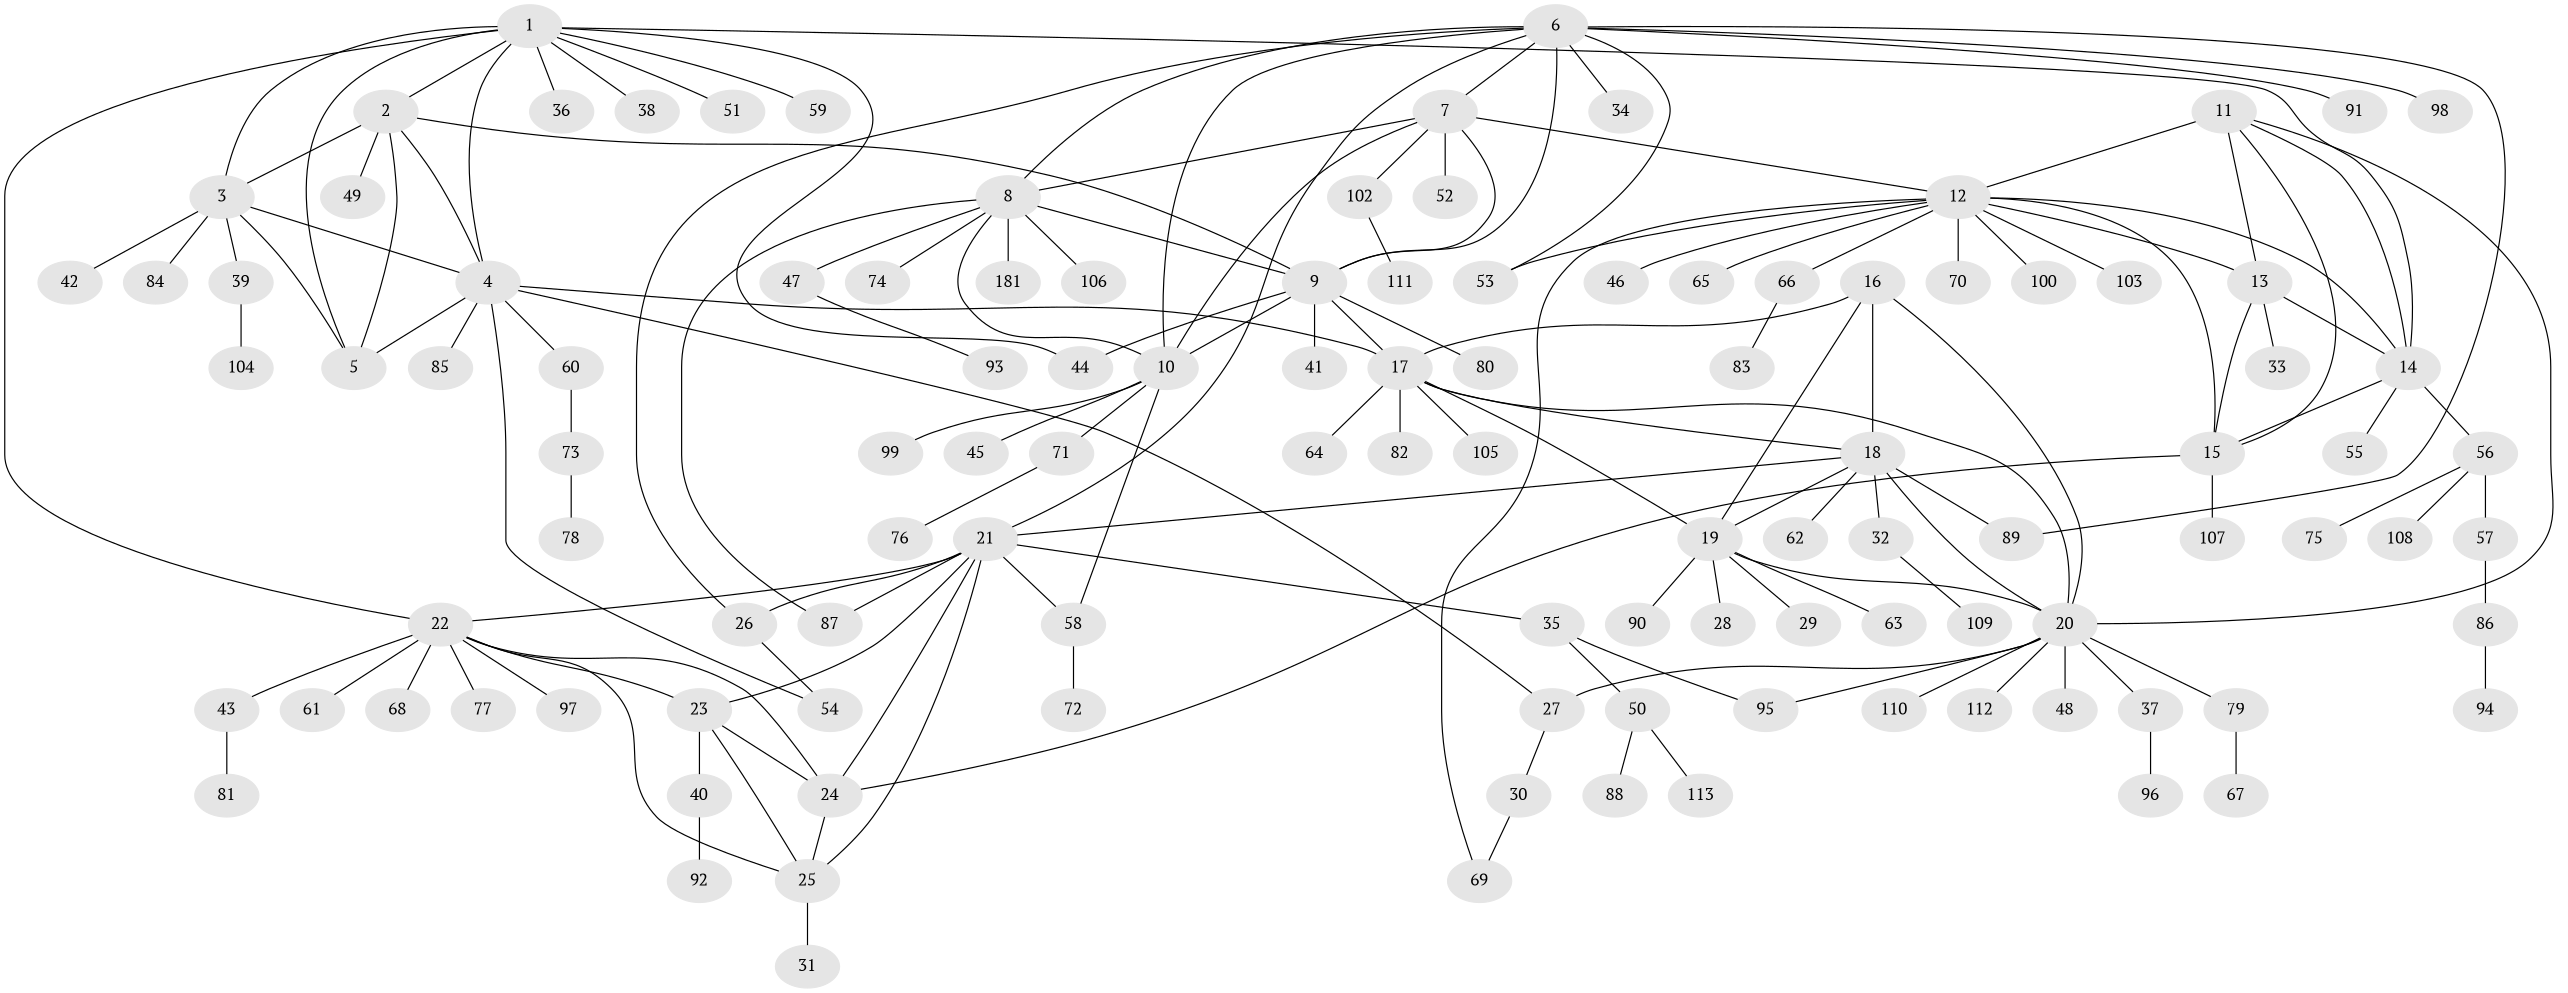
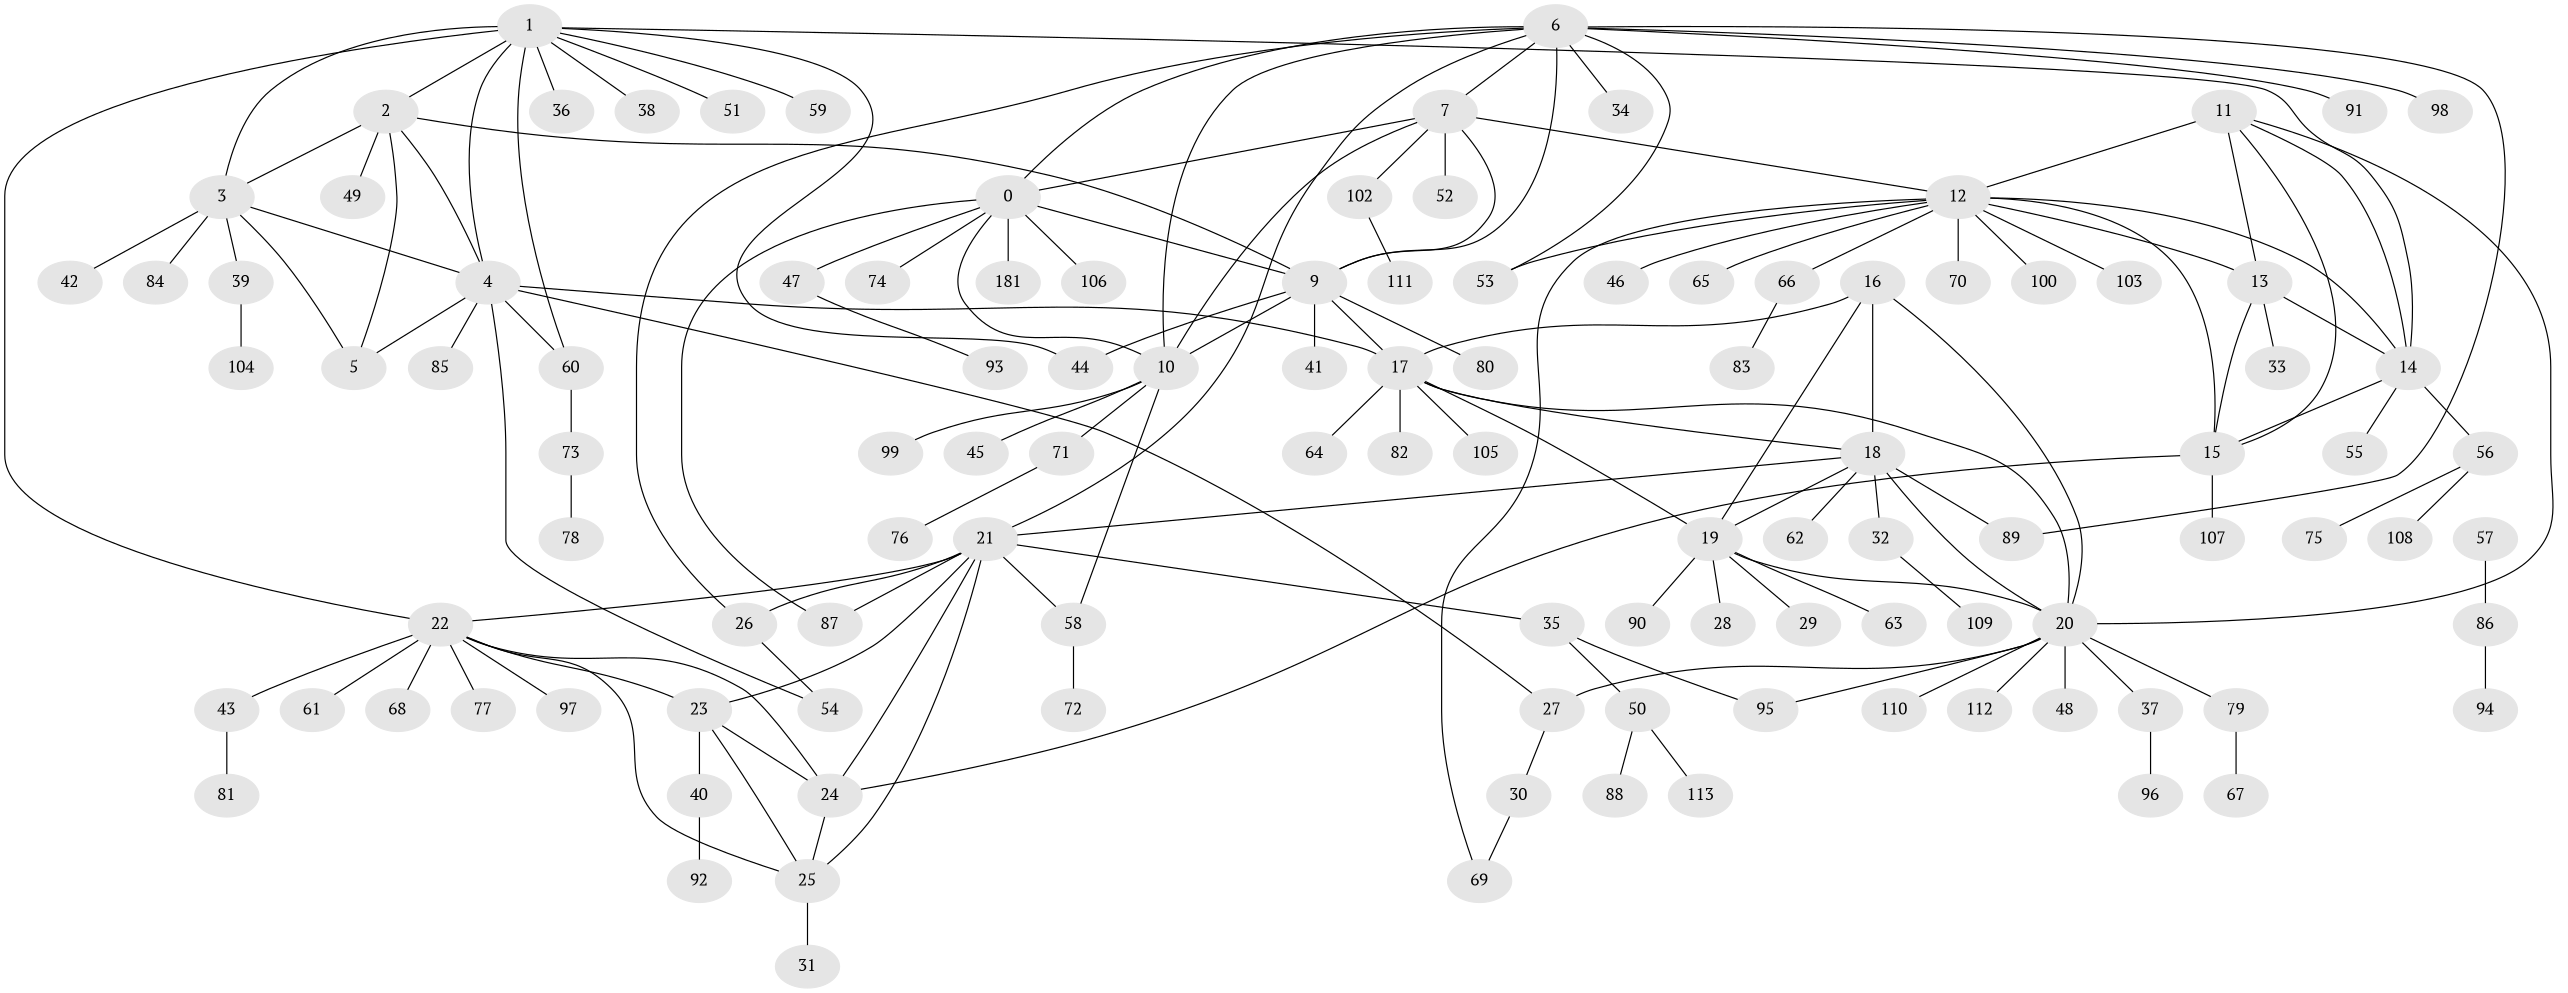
edge "1" -- "5": now "1" -- "60"
node "8": label "8" -> "0"
edge "56" -- "57": removed
